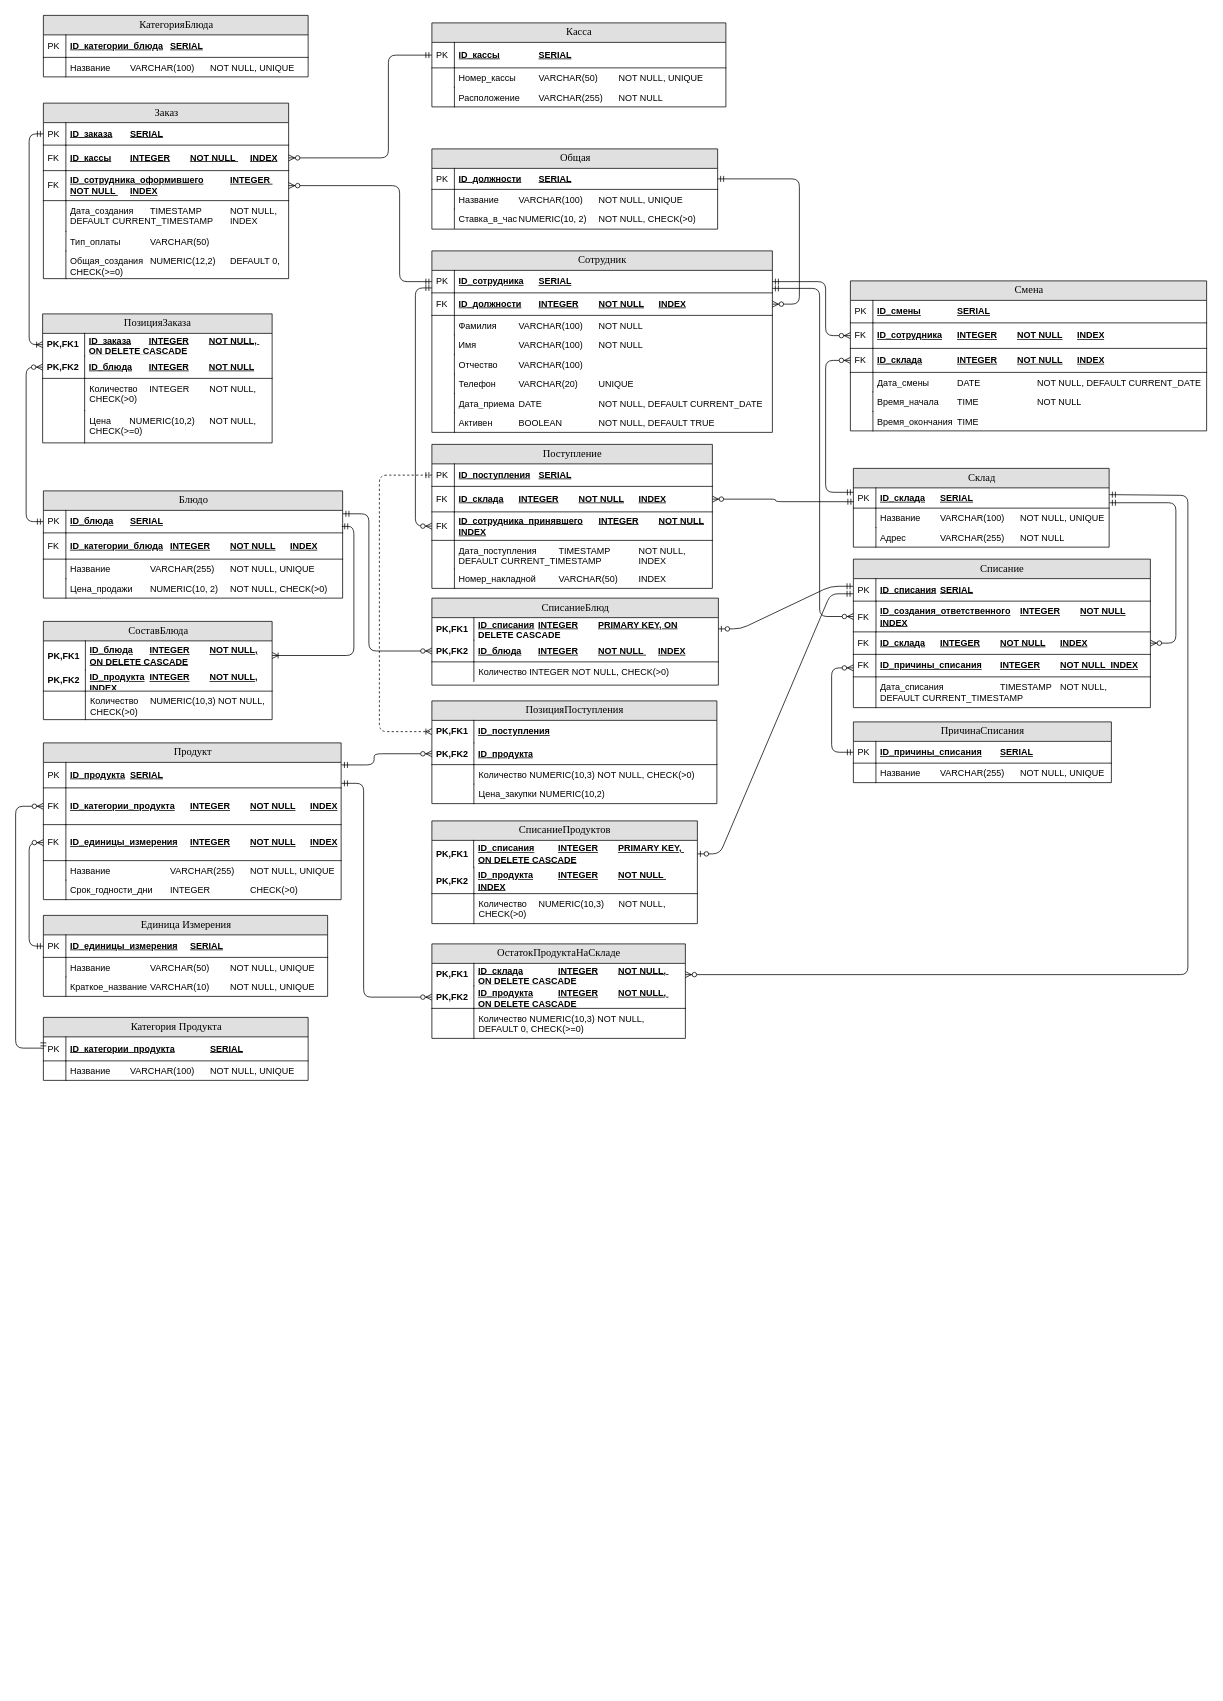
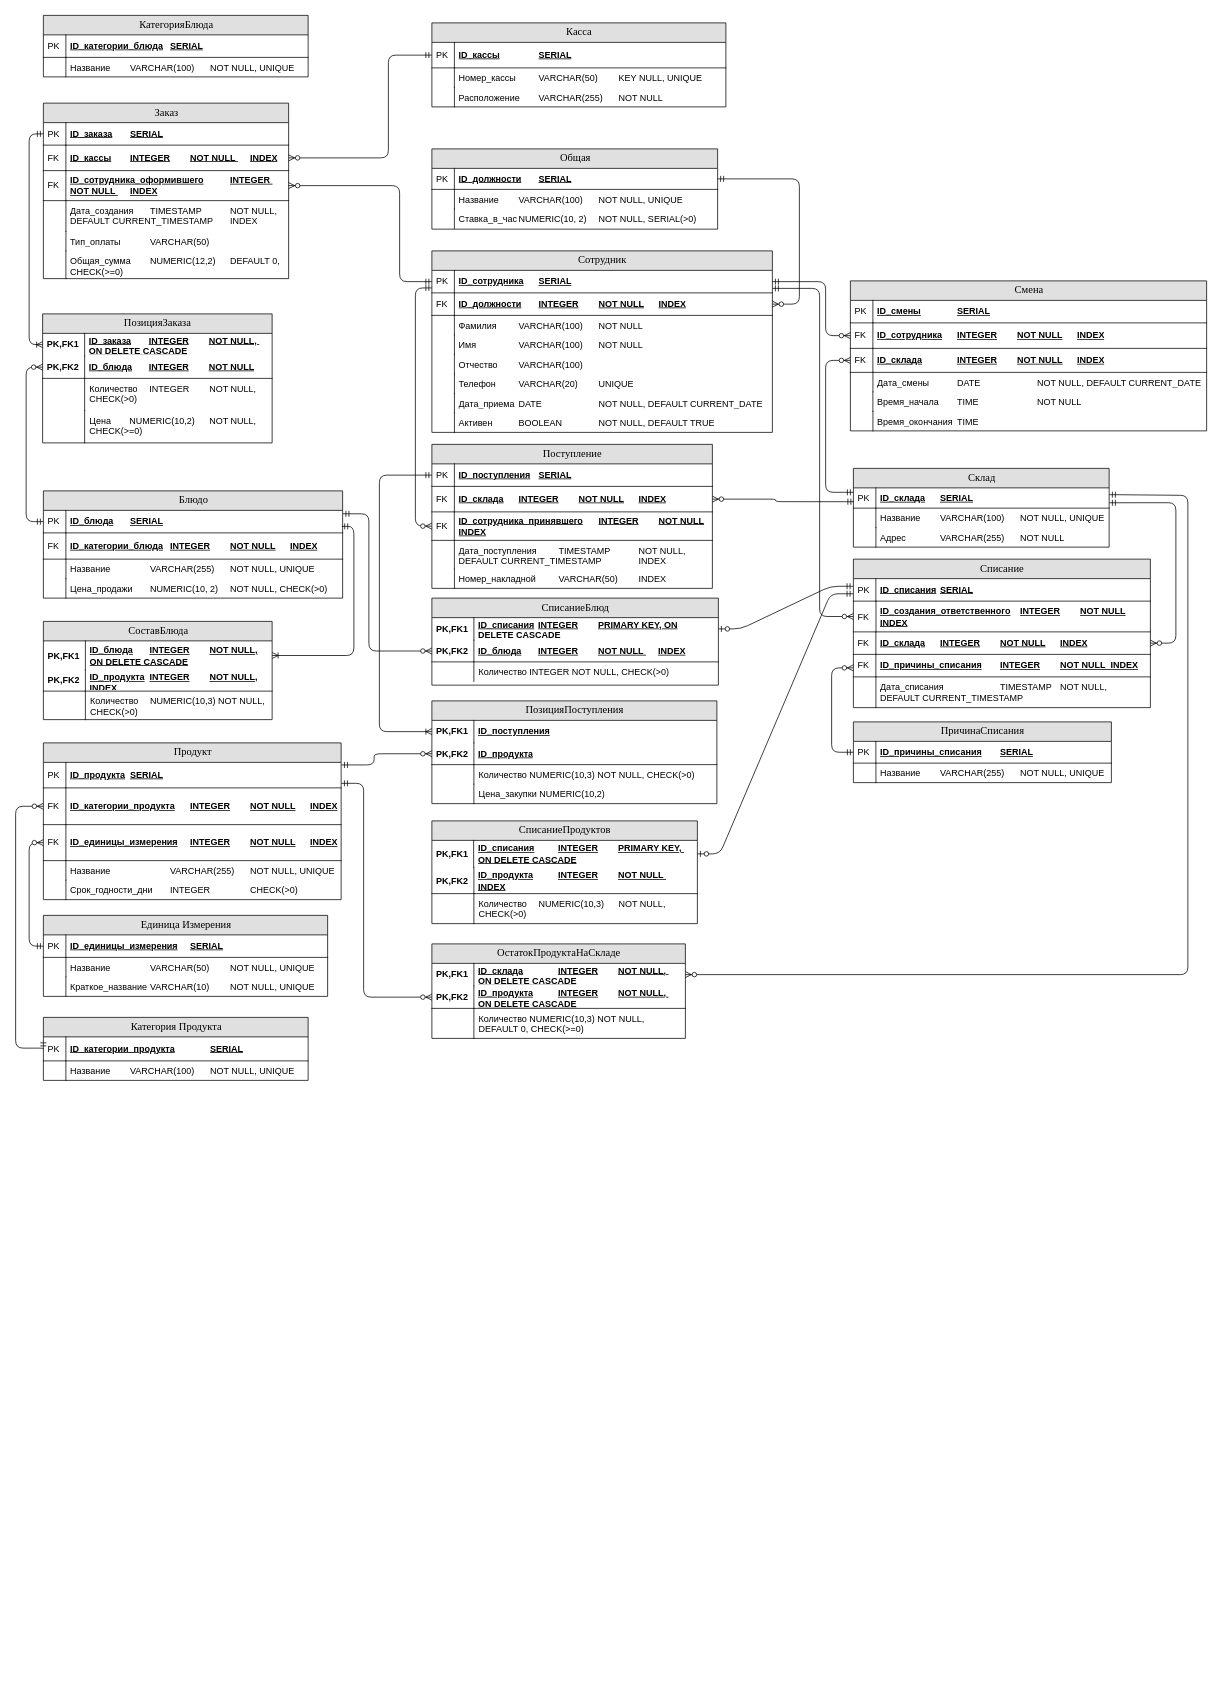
node "Номер_кассы VARCHAR(50) NOT NULL, UNIQUE": label "Номер_кассы VARCHAR(50) NOT NULL, UNIQUE" -> "Номер_кассы VARCHAR(50) KEY NULL, UNIQUE"
node "Ставка_в_час NUMERIC(10, 2) NOT NULL, CHECK(>0)": label "Ставка_в_час NUMERIC(10, 2) NOT NULL, CHECK(>0)" -> "Ставка_в_час NUMERIC(10, 2) NOT NULL, SERIAL(>0)"
node "Общая_создания NUMERIC(12,2) DEFAULT 0, CHECK(>=0)": label "Общая_создания NUMERIC(12,2) DEFAULT 0, CHECK(>=0)" -> "Общая_сумма NUMERIC(12,2) DEFAULT 0, CHECK(>=0)"
edge "ID_поступления SERIAL" -- "ID_поступления": style dashed -> solid
